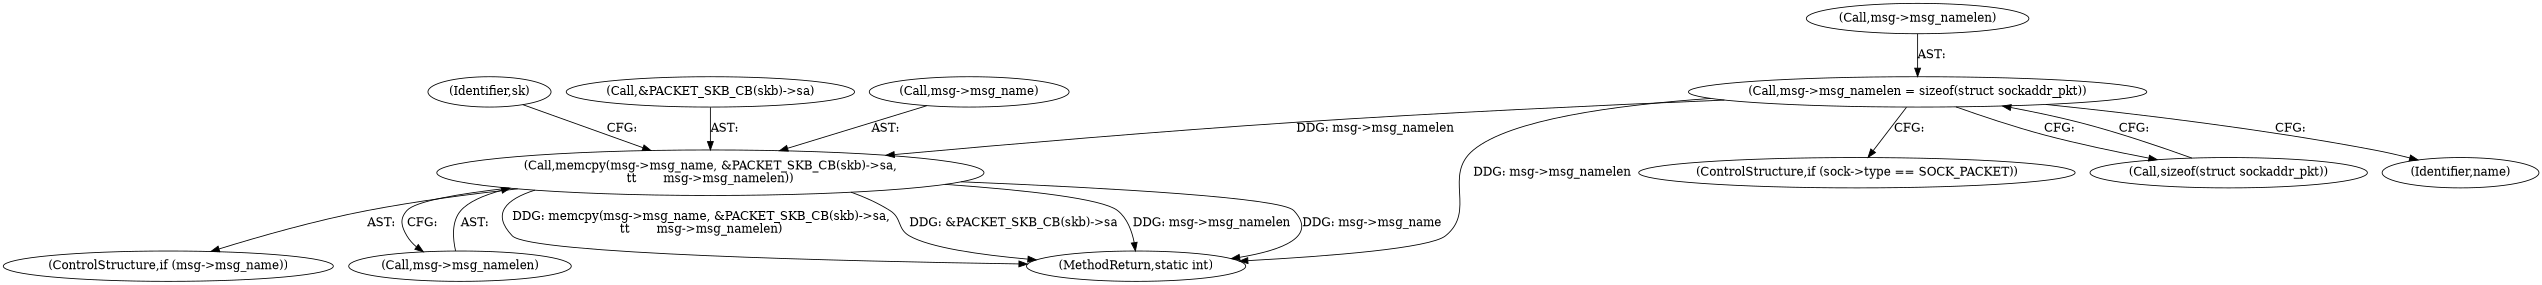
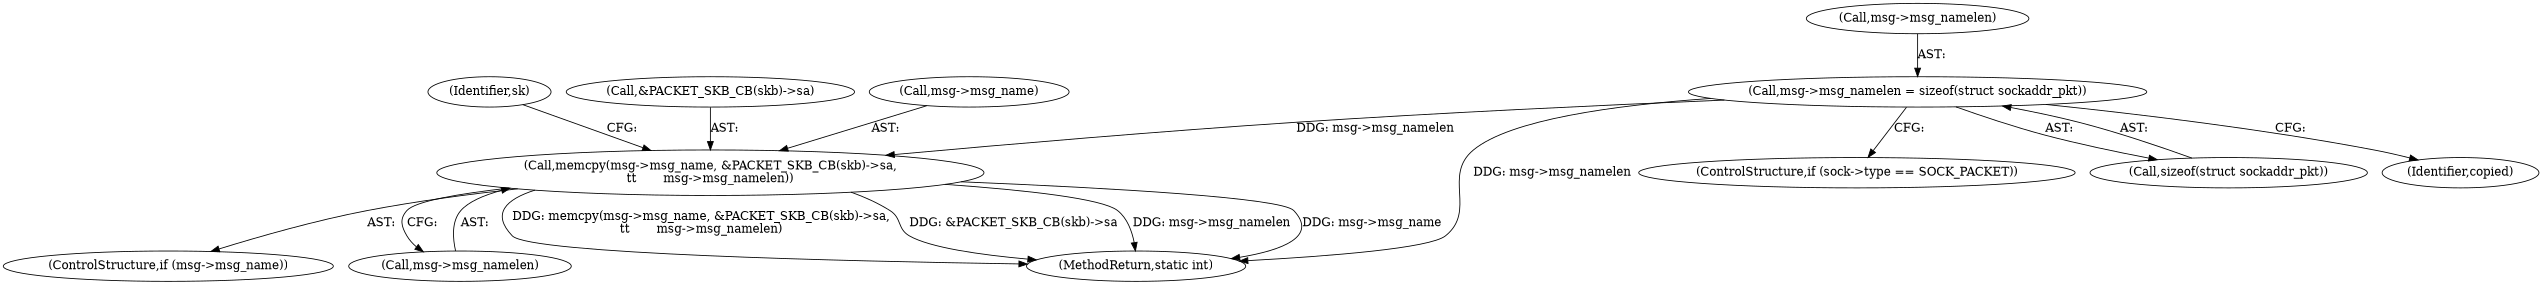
edge "(Call,msg->msg_namelen = sizeof(struct sockaddr_pkt))" -> "(Call,sizeof(struct sockaddr_pkt))": label "CFG: " -> "AST: "
edge "(Call,sizeof(struct sockaddr_pkt))" -> "(Call,msg->msg_namelen = sizeof(struct sockaddr_pkt))": label "CFG: " -> "AST: "
node "(Identifier,name)": label "(Identifier,name)" -> "(Identifier,copied)"
